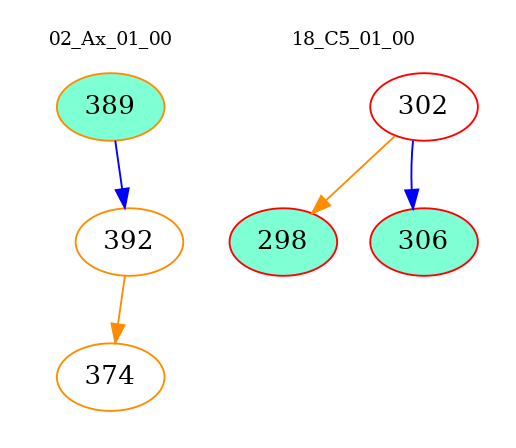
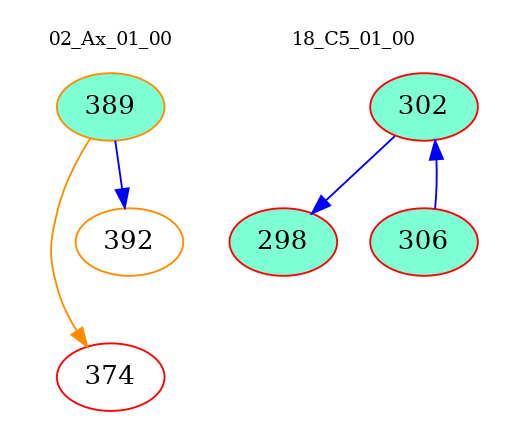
node "302": fillcolor white -> aquamarine
edge "302" -> "306": reversed
edge "302" -> "298": color darkorange -> blue
edge "392" -> "374": now "389" -> "374"
node "374": color darkorange -> red
